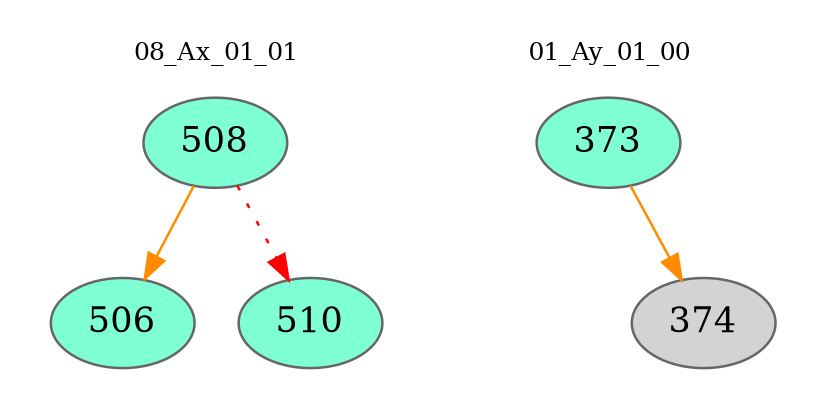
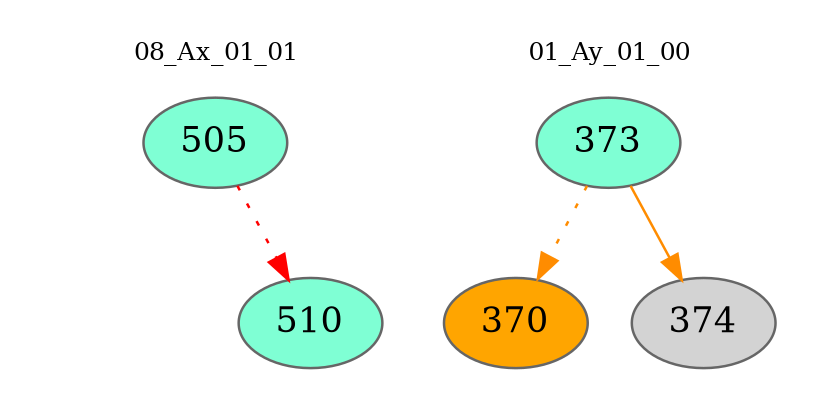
node "508": label "508" -> "505"
node "506": removed
node "370": added
